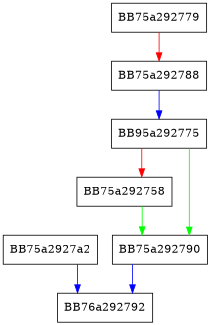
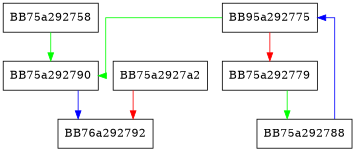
edge "BB75a292779" -> "BB75a292788": color red -> green
edge "BB95a292775" -> "BB75a292758": now "BB95a292775" -> "BB75a292779"
edge "BB75a2927a2" -> "BB76a292792": color blue -> red
